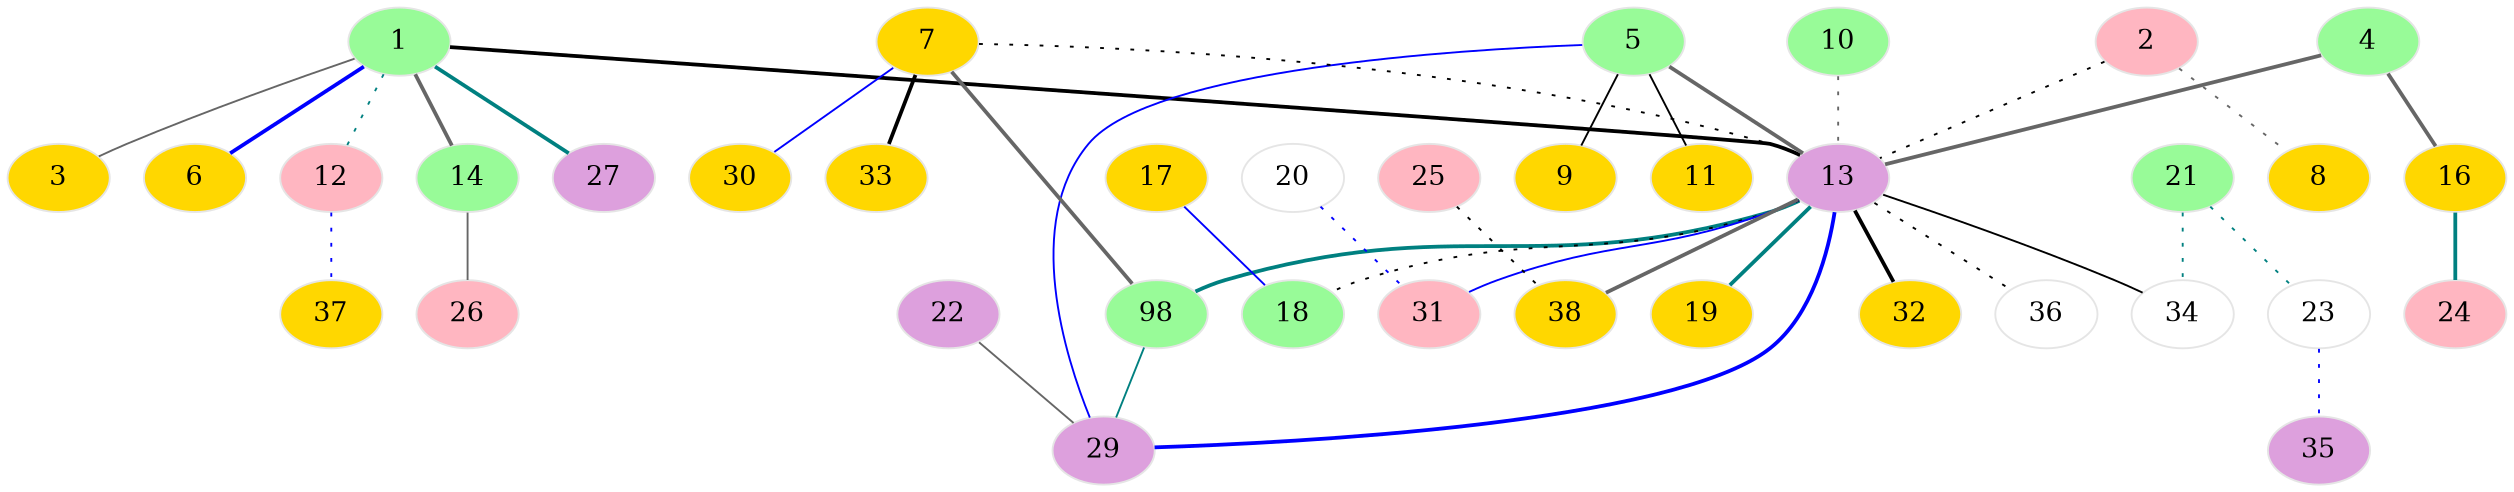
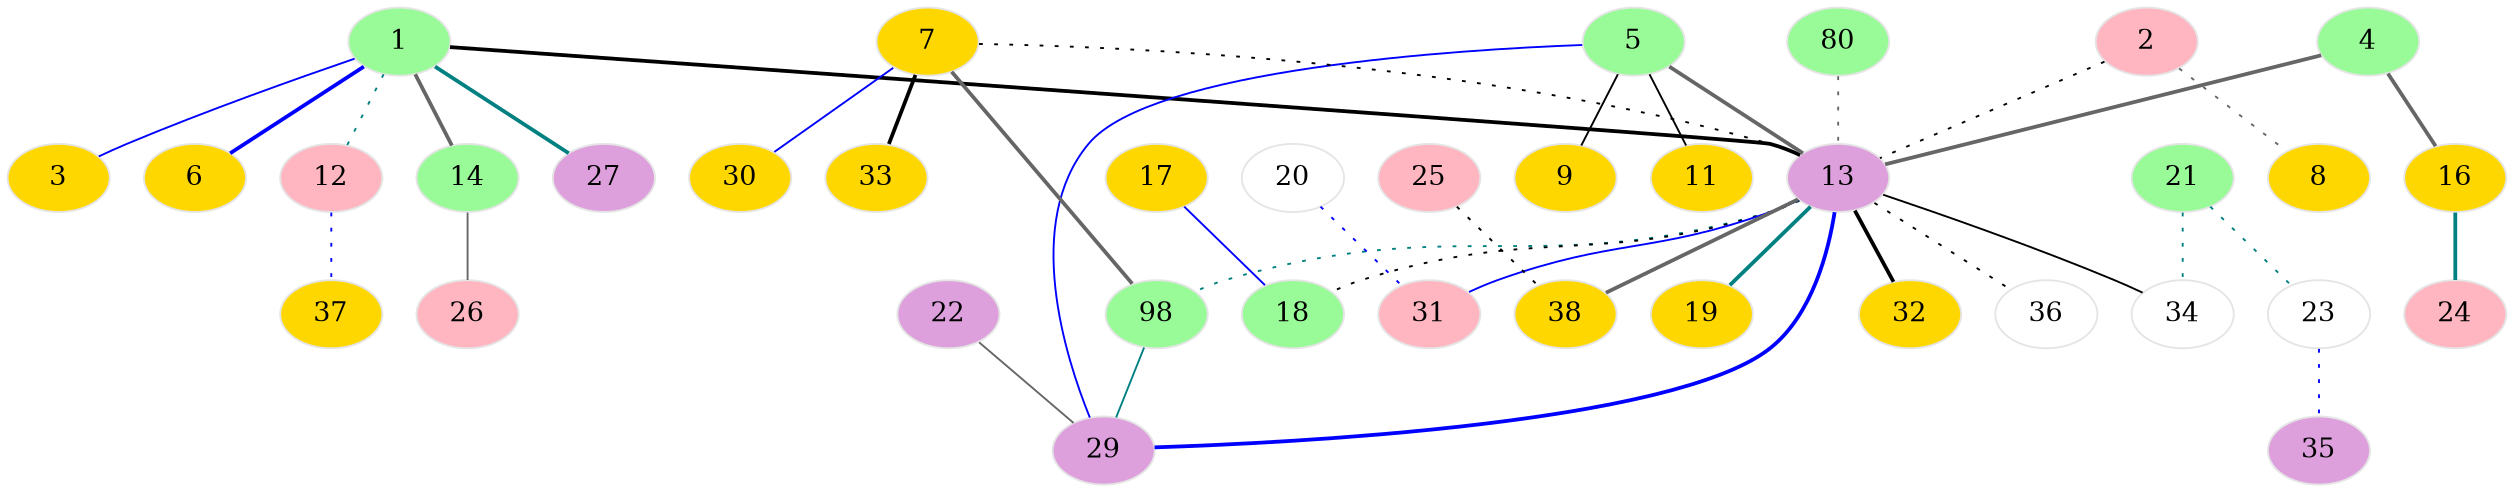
node "10": label "10" -> "80"
edge "1" -- "3": color gray40 -> blue
edge "13" -- "98": style bold -> dotted
